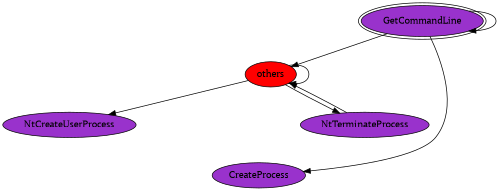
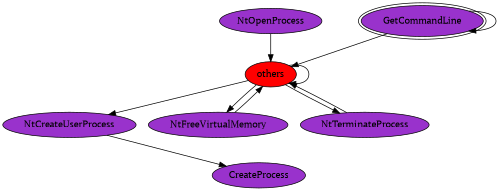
node "NtOpenProcess": added
node "NtFreeVirtualMemory": added
edge "GetCommandLine" -> "CreateProcess": now "NtCreateUserProcess" -> "CreateProcess"
